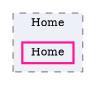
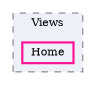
cluster "Home": label "Home" -> "Views"
